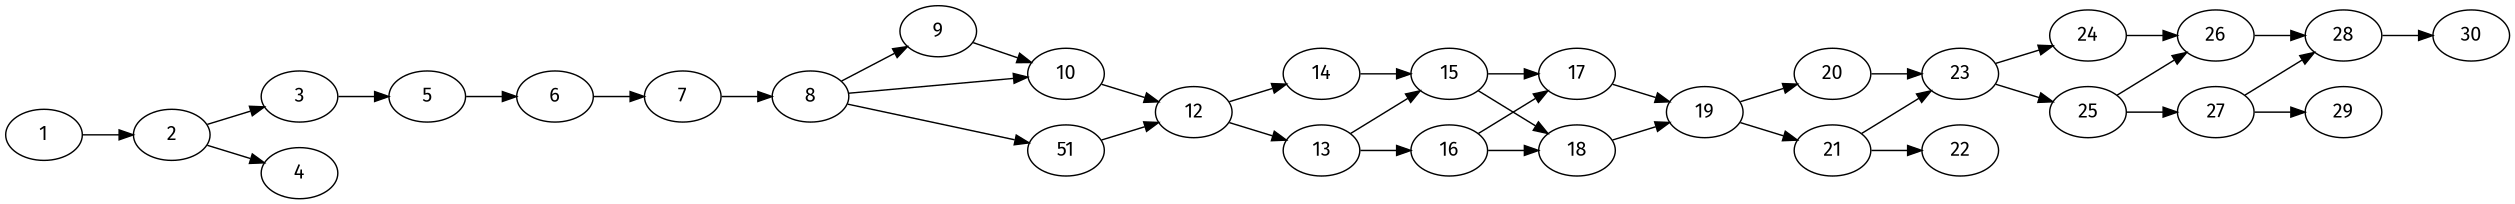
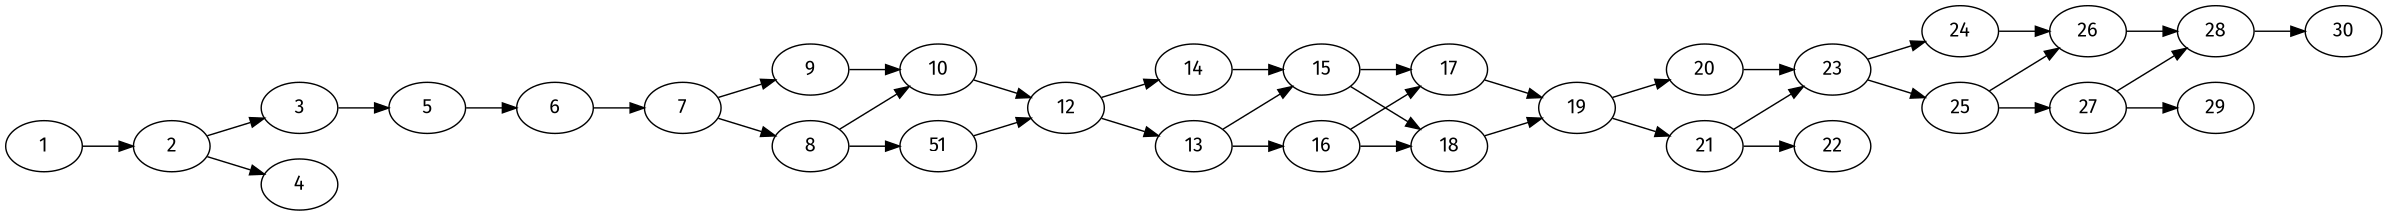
edge "8" -> "9": now "7" -> "9"
